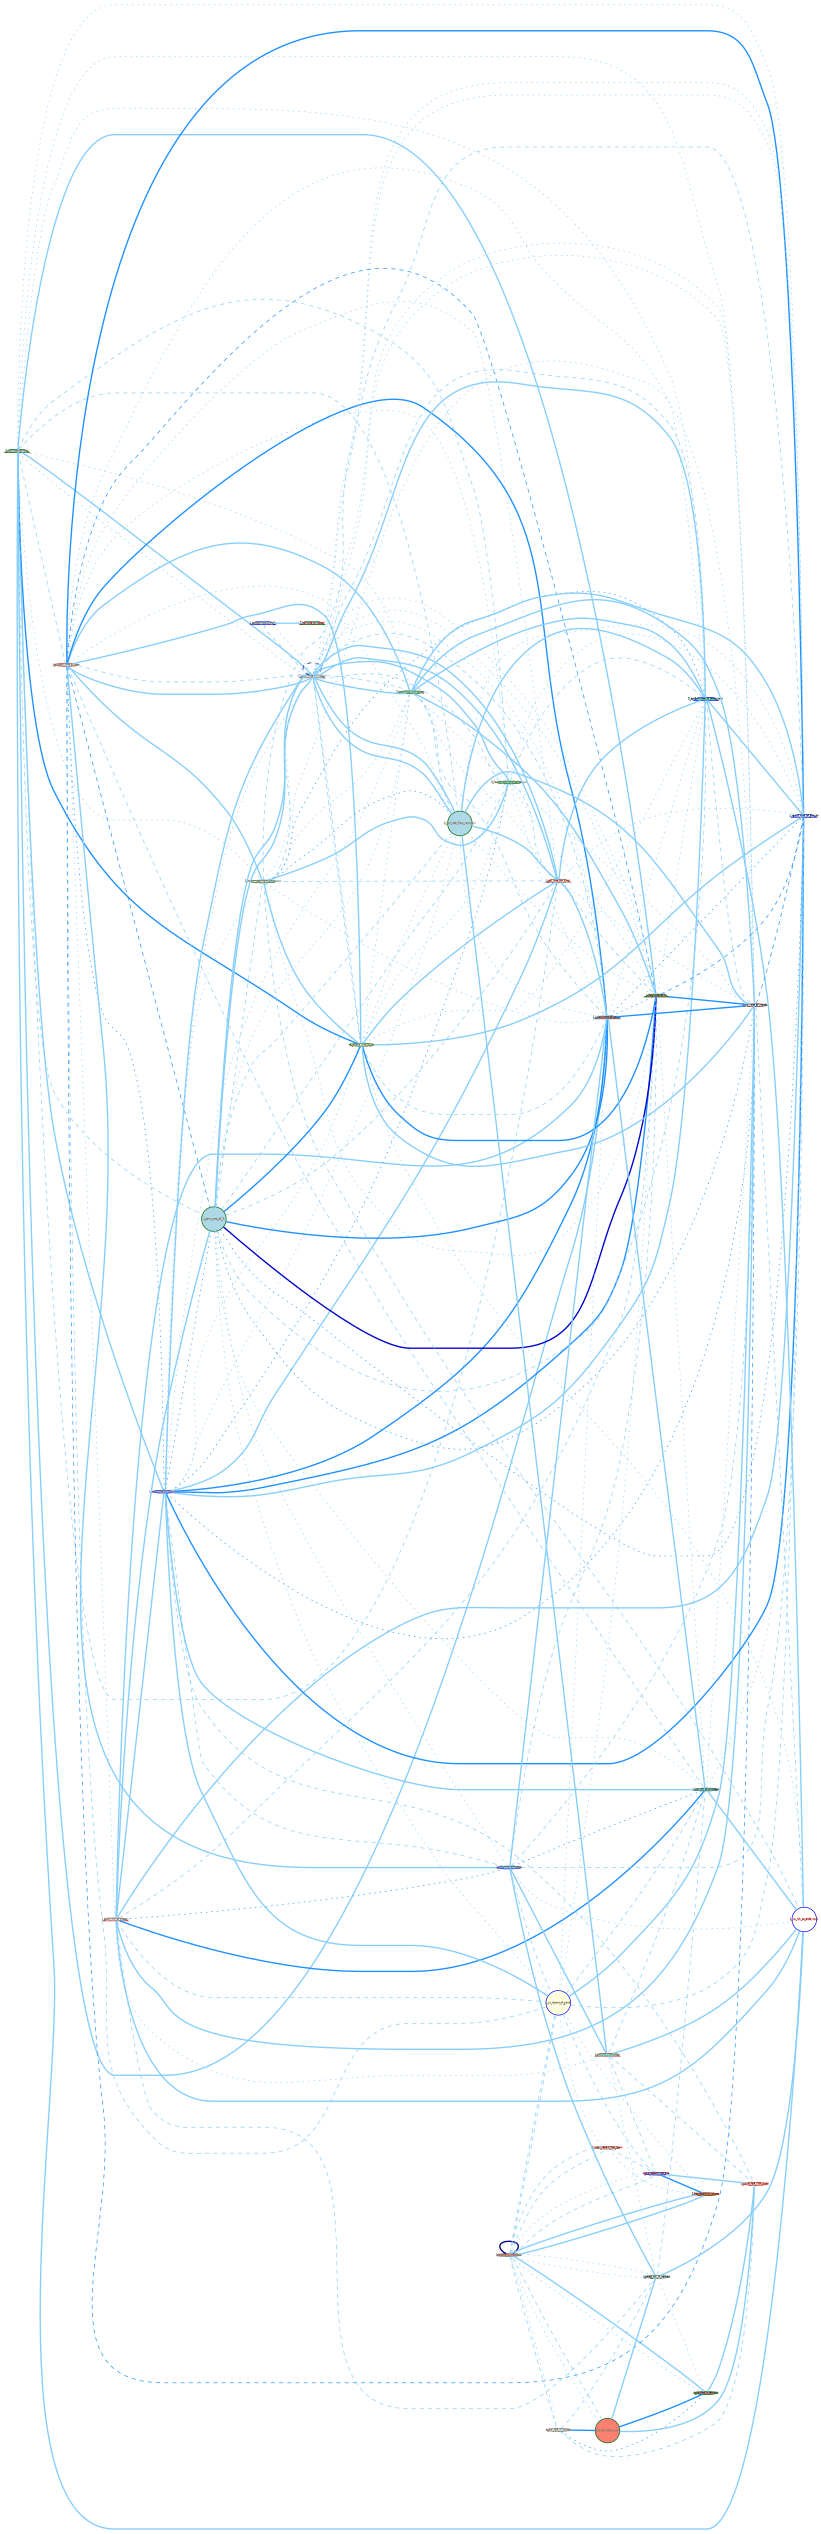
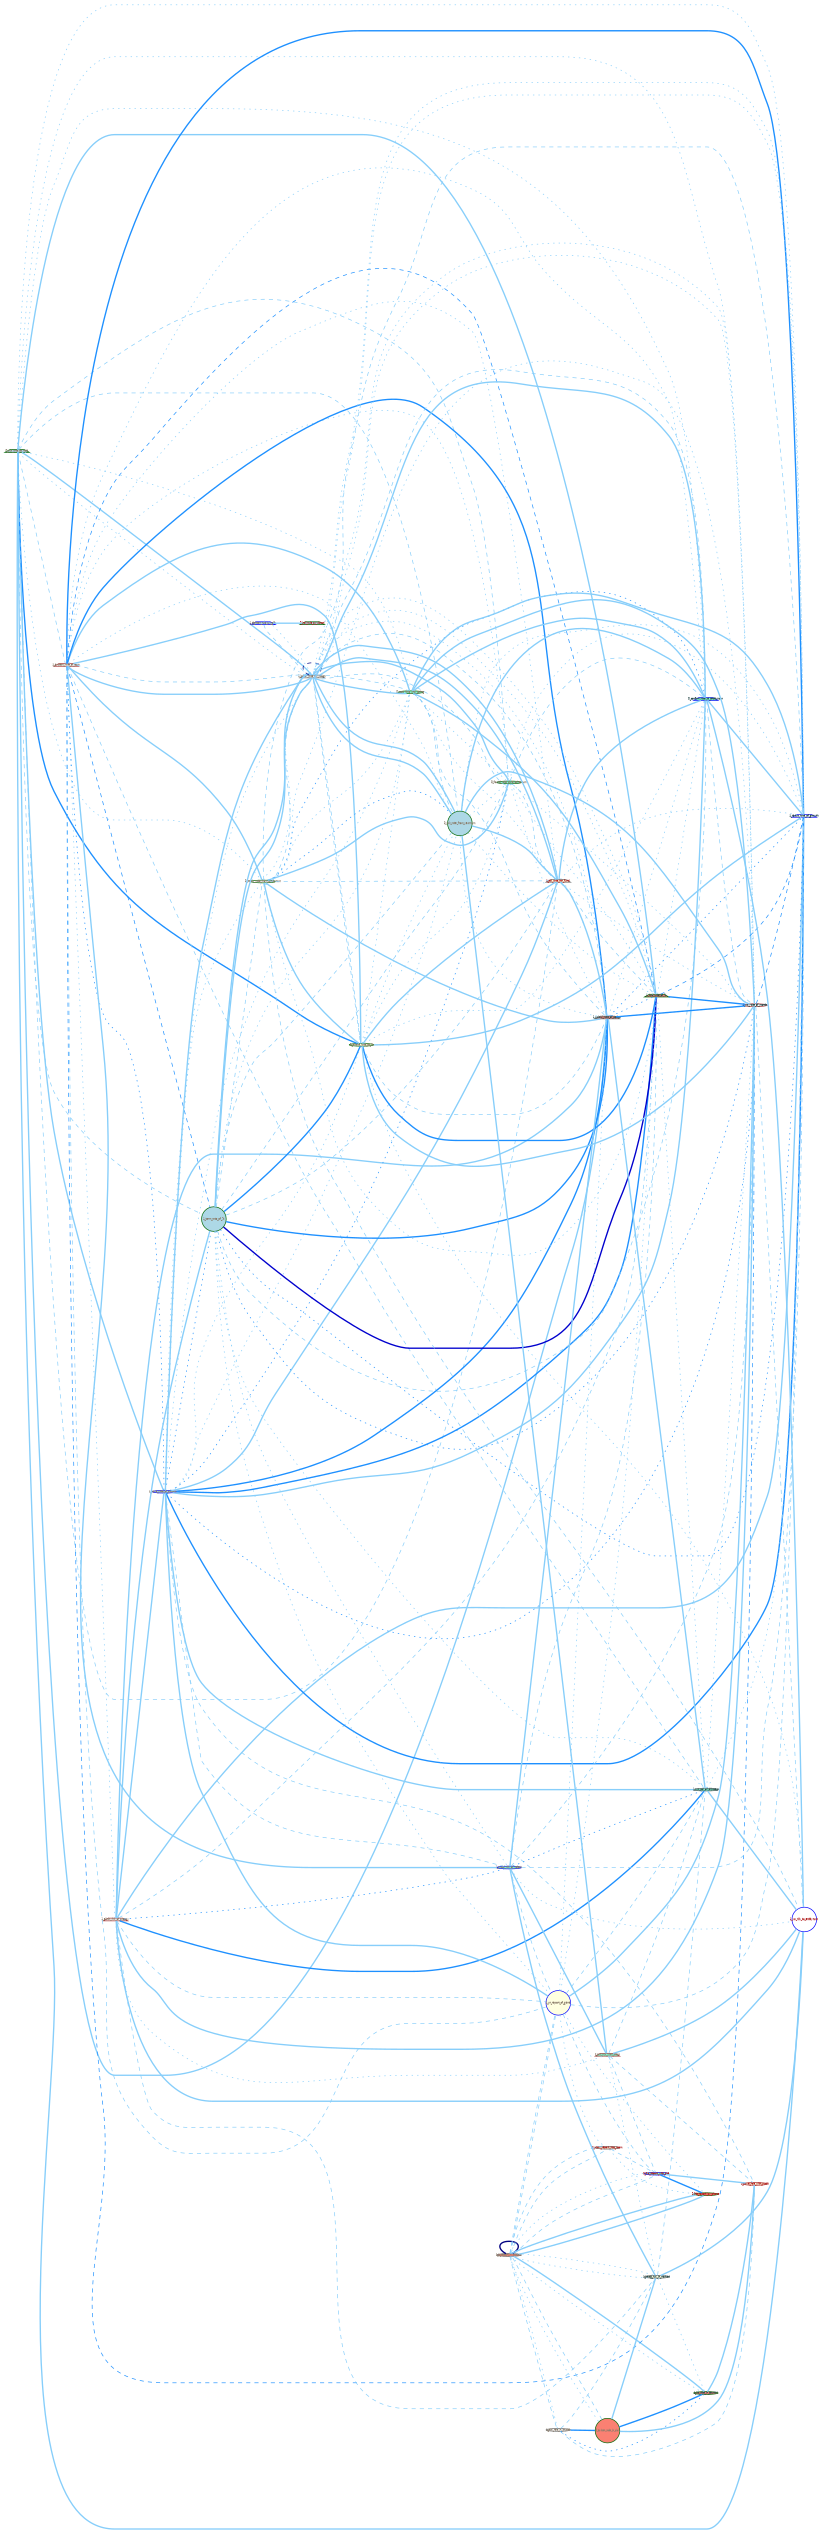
node "1_expect_rate_of_loan": shape ellipse -> trapezium
edge "0_receiv_rate_from_entitynam" -- "1_calcul_rate_of_option": style dotted -> bold
node "1_run_risk_of_disintegr": label "1_run_risk_of_disintegr" -> "1_run_pai_of_disintegr"
